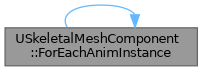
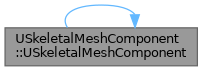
node "USkeletalMeshComponent ::ForEachAnimInstance": label "USkeletalMeshComponent ::ForEachAnimInstance" -> "USkeletalMeshComponent ::USkeletalMeshComponent"
